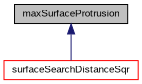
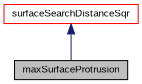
edge "surfaceSearchDistanceSqr" -> "maxSurfaceProtrusion": reversed
